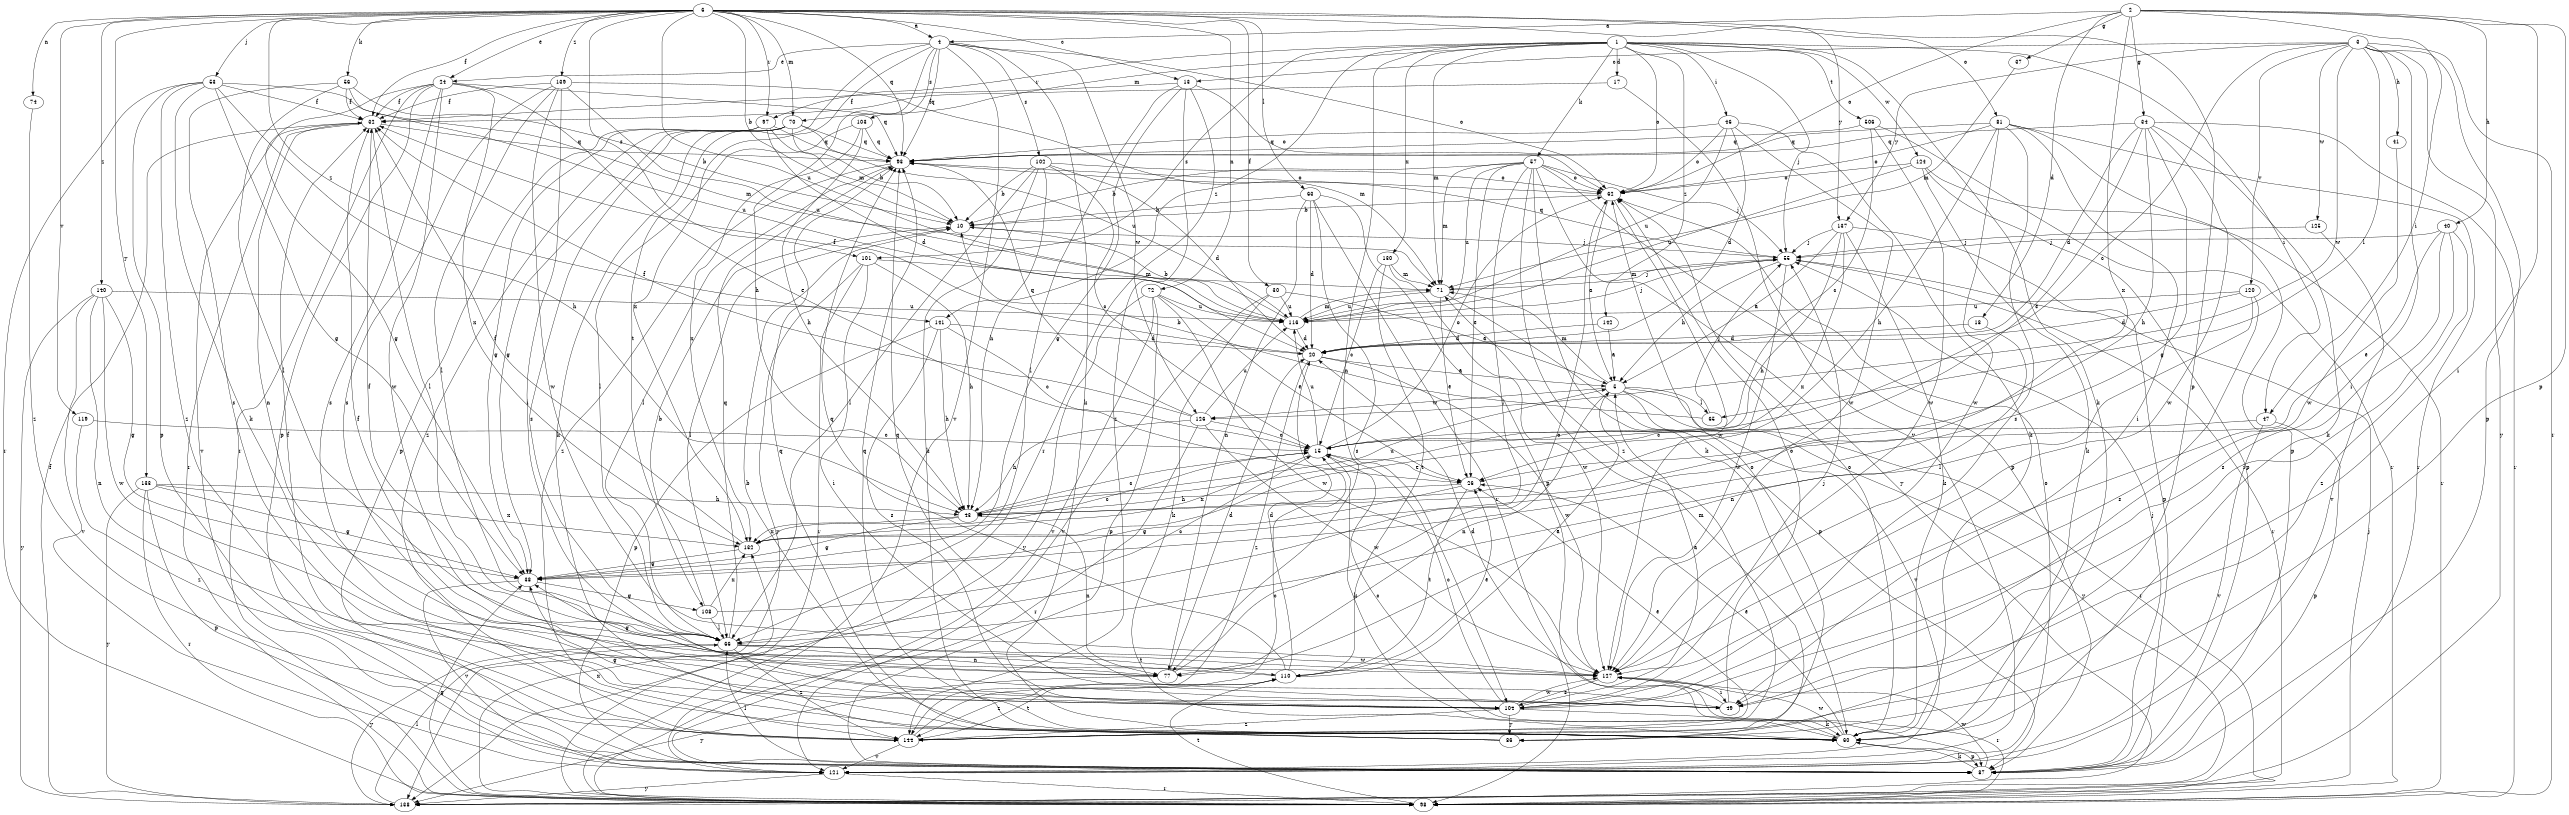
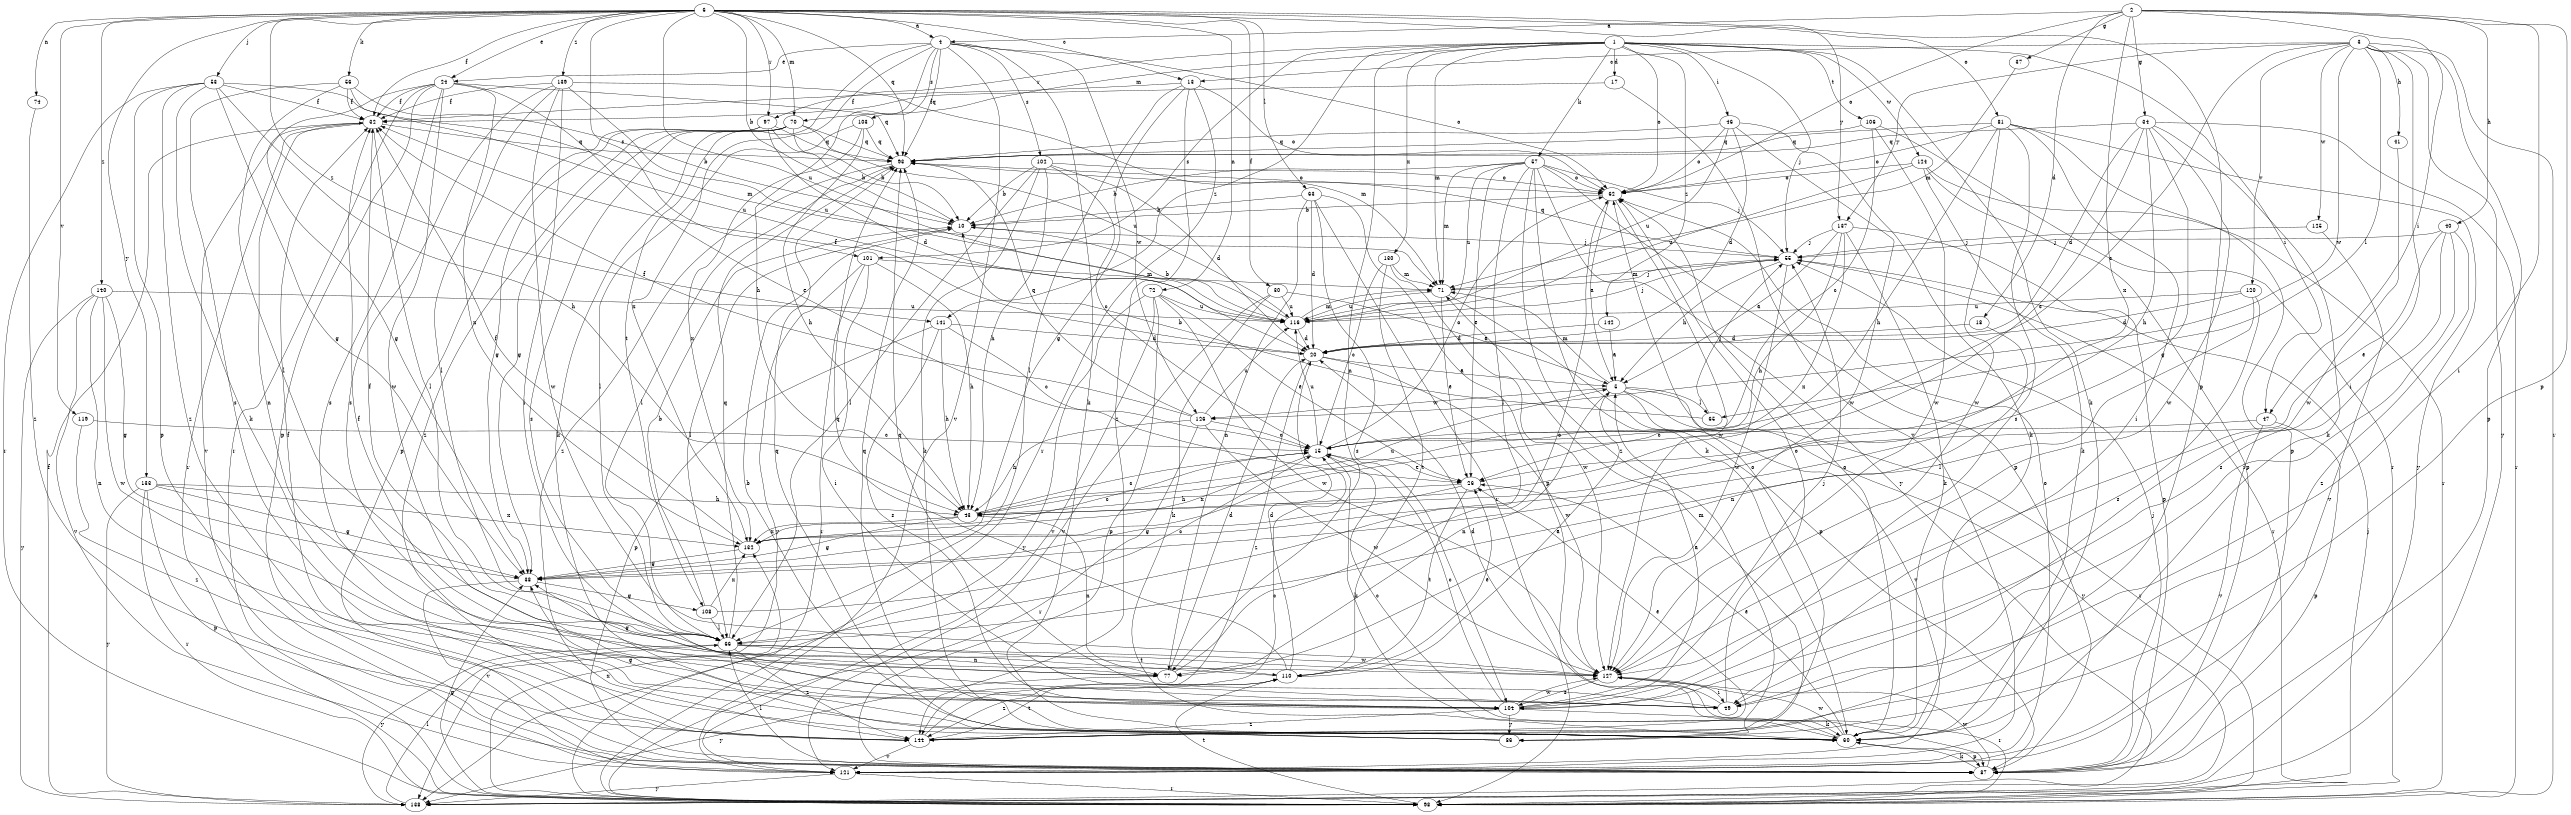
node "506": label "506" -> "106"
edge "97" -> "10": label "m" -> "b"
edge "81" -> "138": label "r" -> "y"
